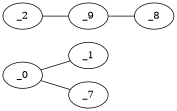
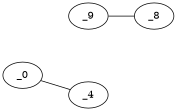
node "_2": removed
node "_1": removed
node "_7": label "_7" -> "_4"
